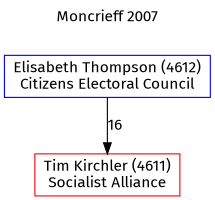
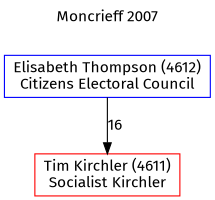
node "Tim Kirchler (4611) Socialist Alliance": label "Tim Kirchler (4611) Socialist Alliance" -> "Tim Kirchler (4611) Socialist Kirchler"
